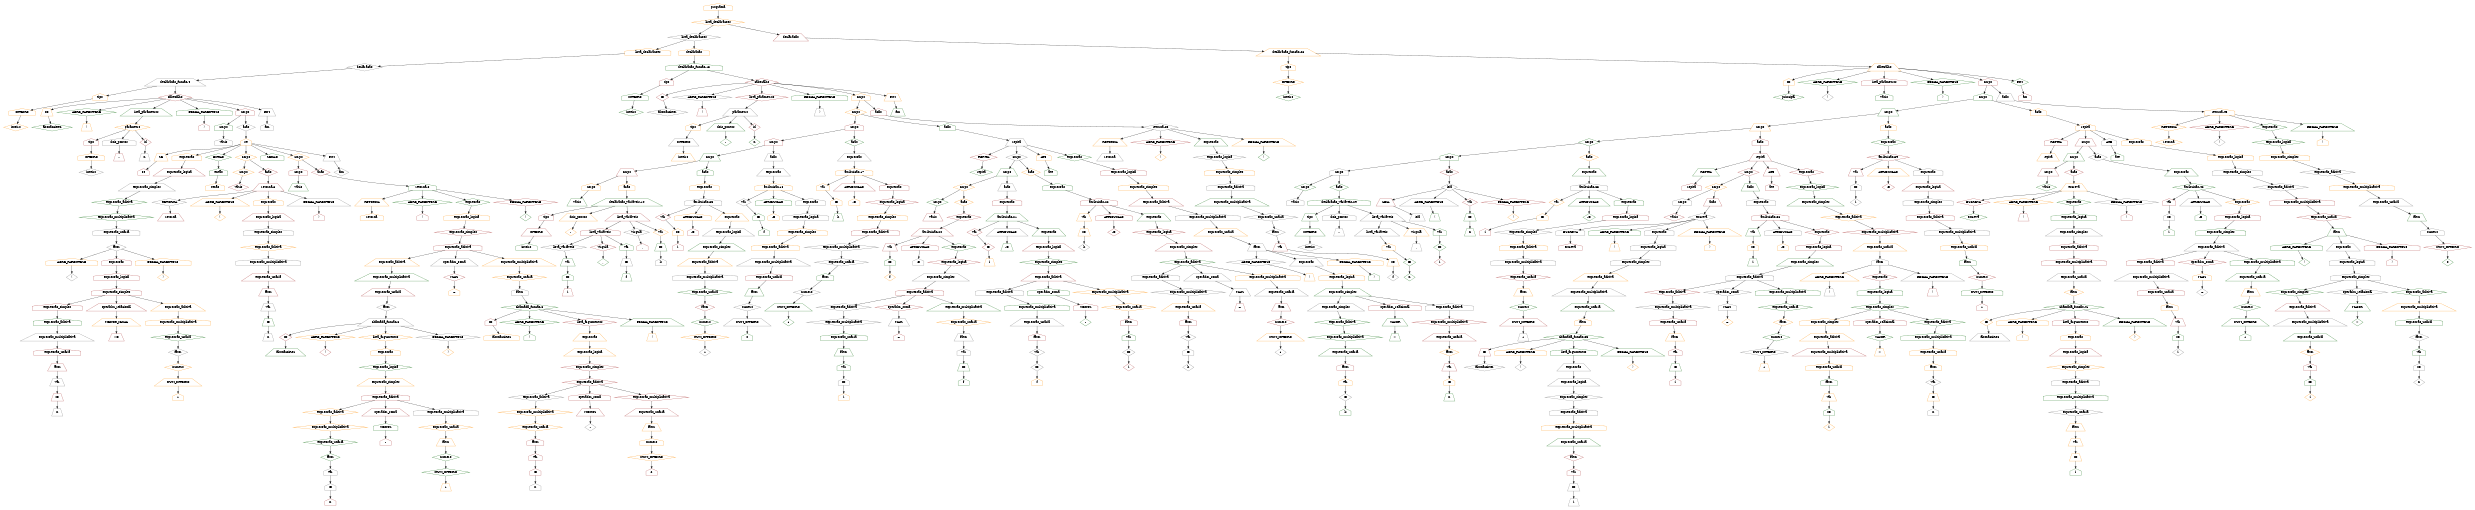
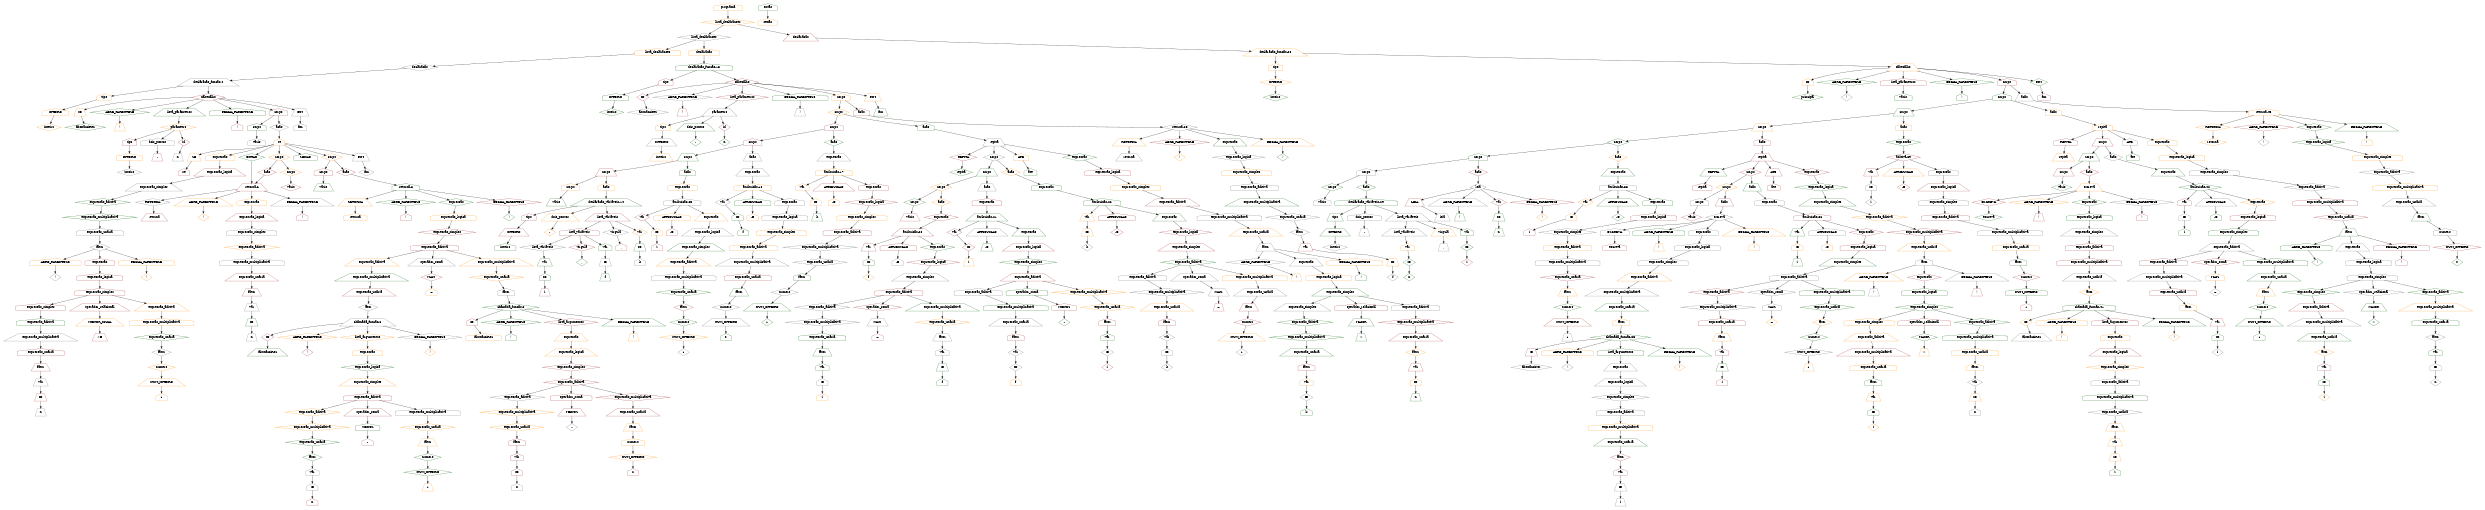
node "atribuicao:39": label "atribuicao:39" -> "aditiva:39"
edge "ENTAO" -> "então": now "ENTAO" -> "retorna:6"
node "atribuicao:22": color brown -> darkgreen
node "chamada_funcao:41": shape diamond -> house
